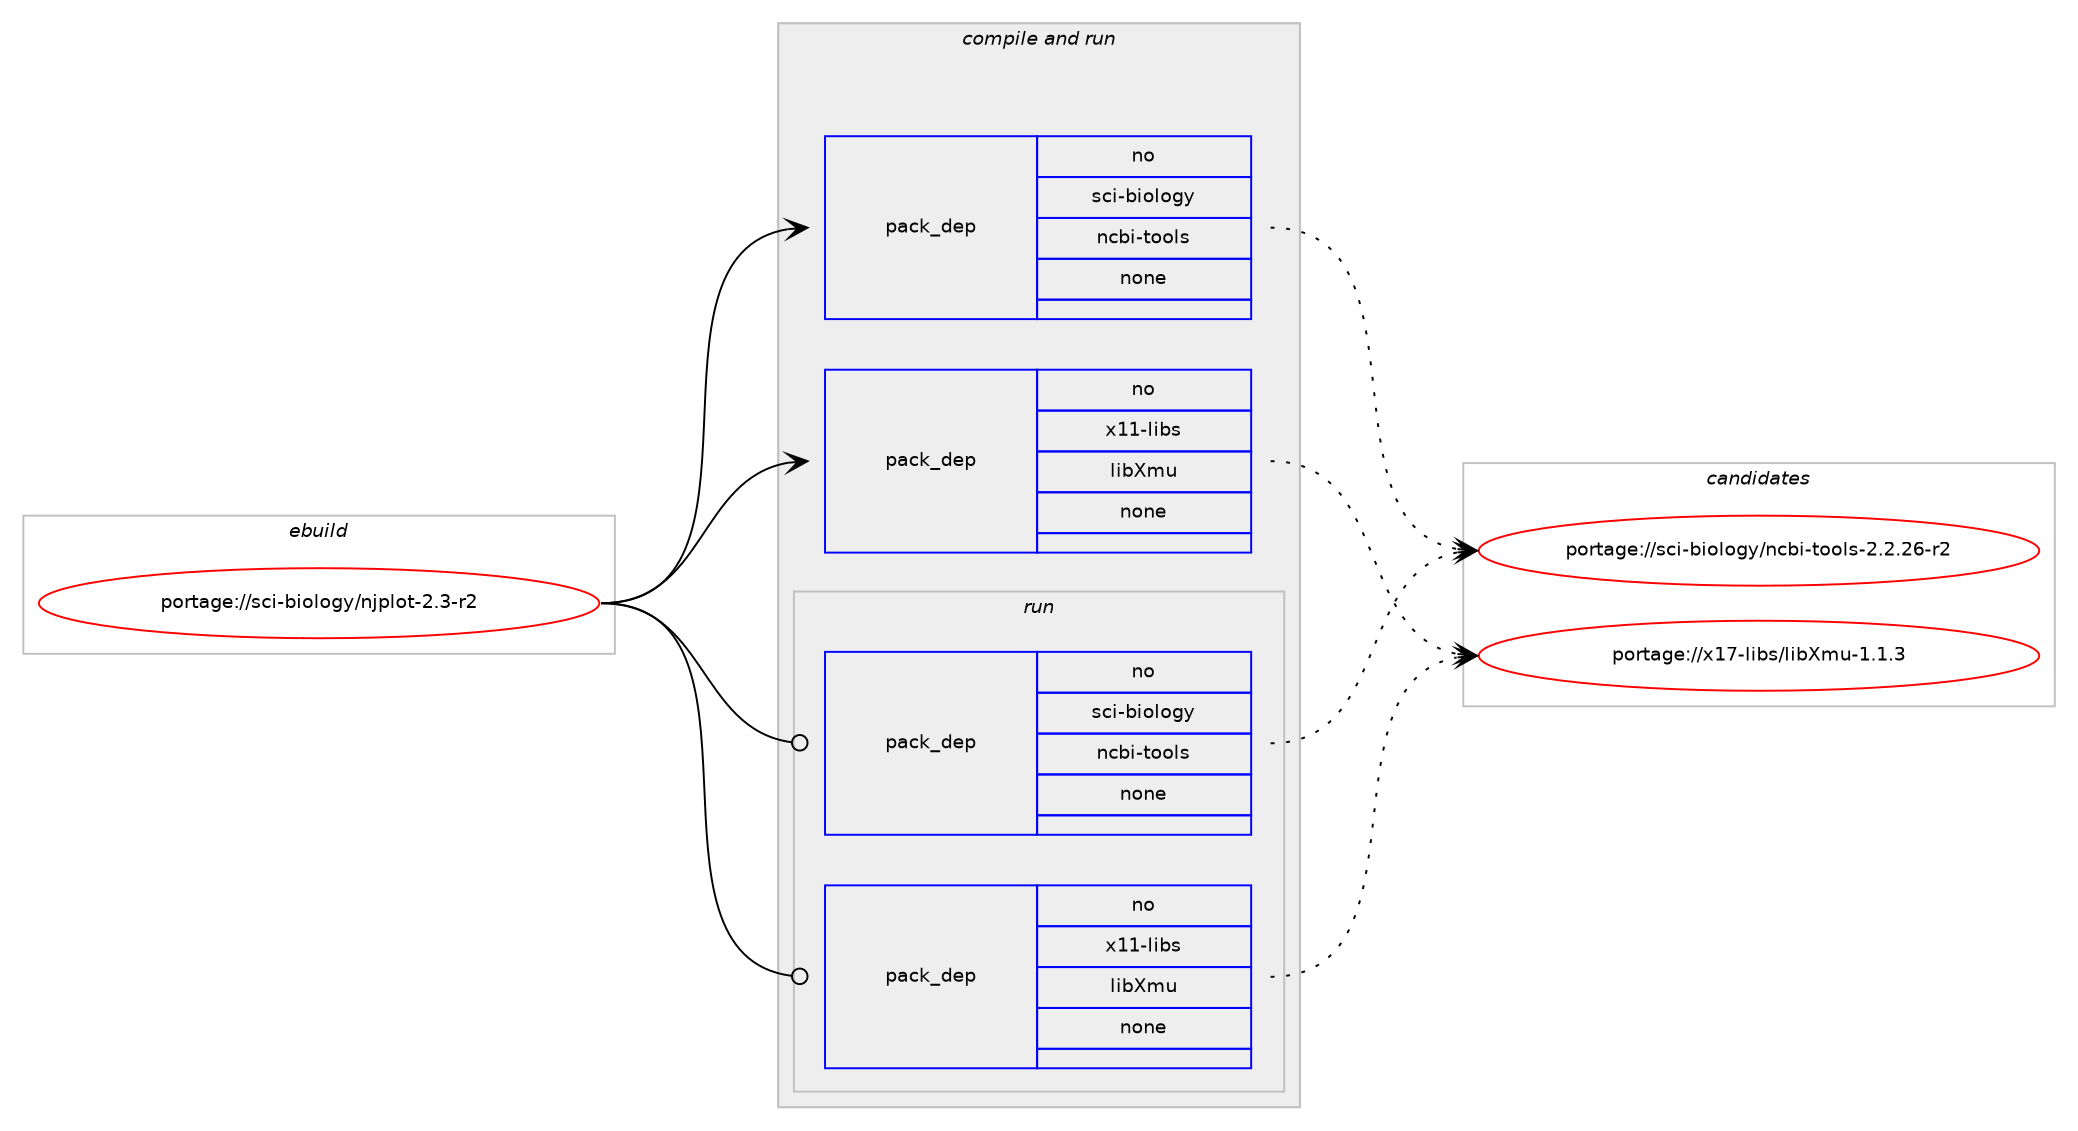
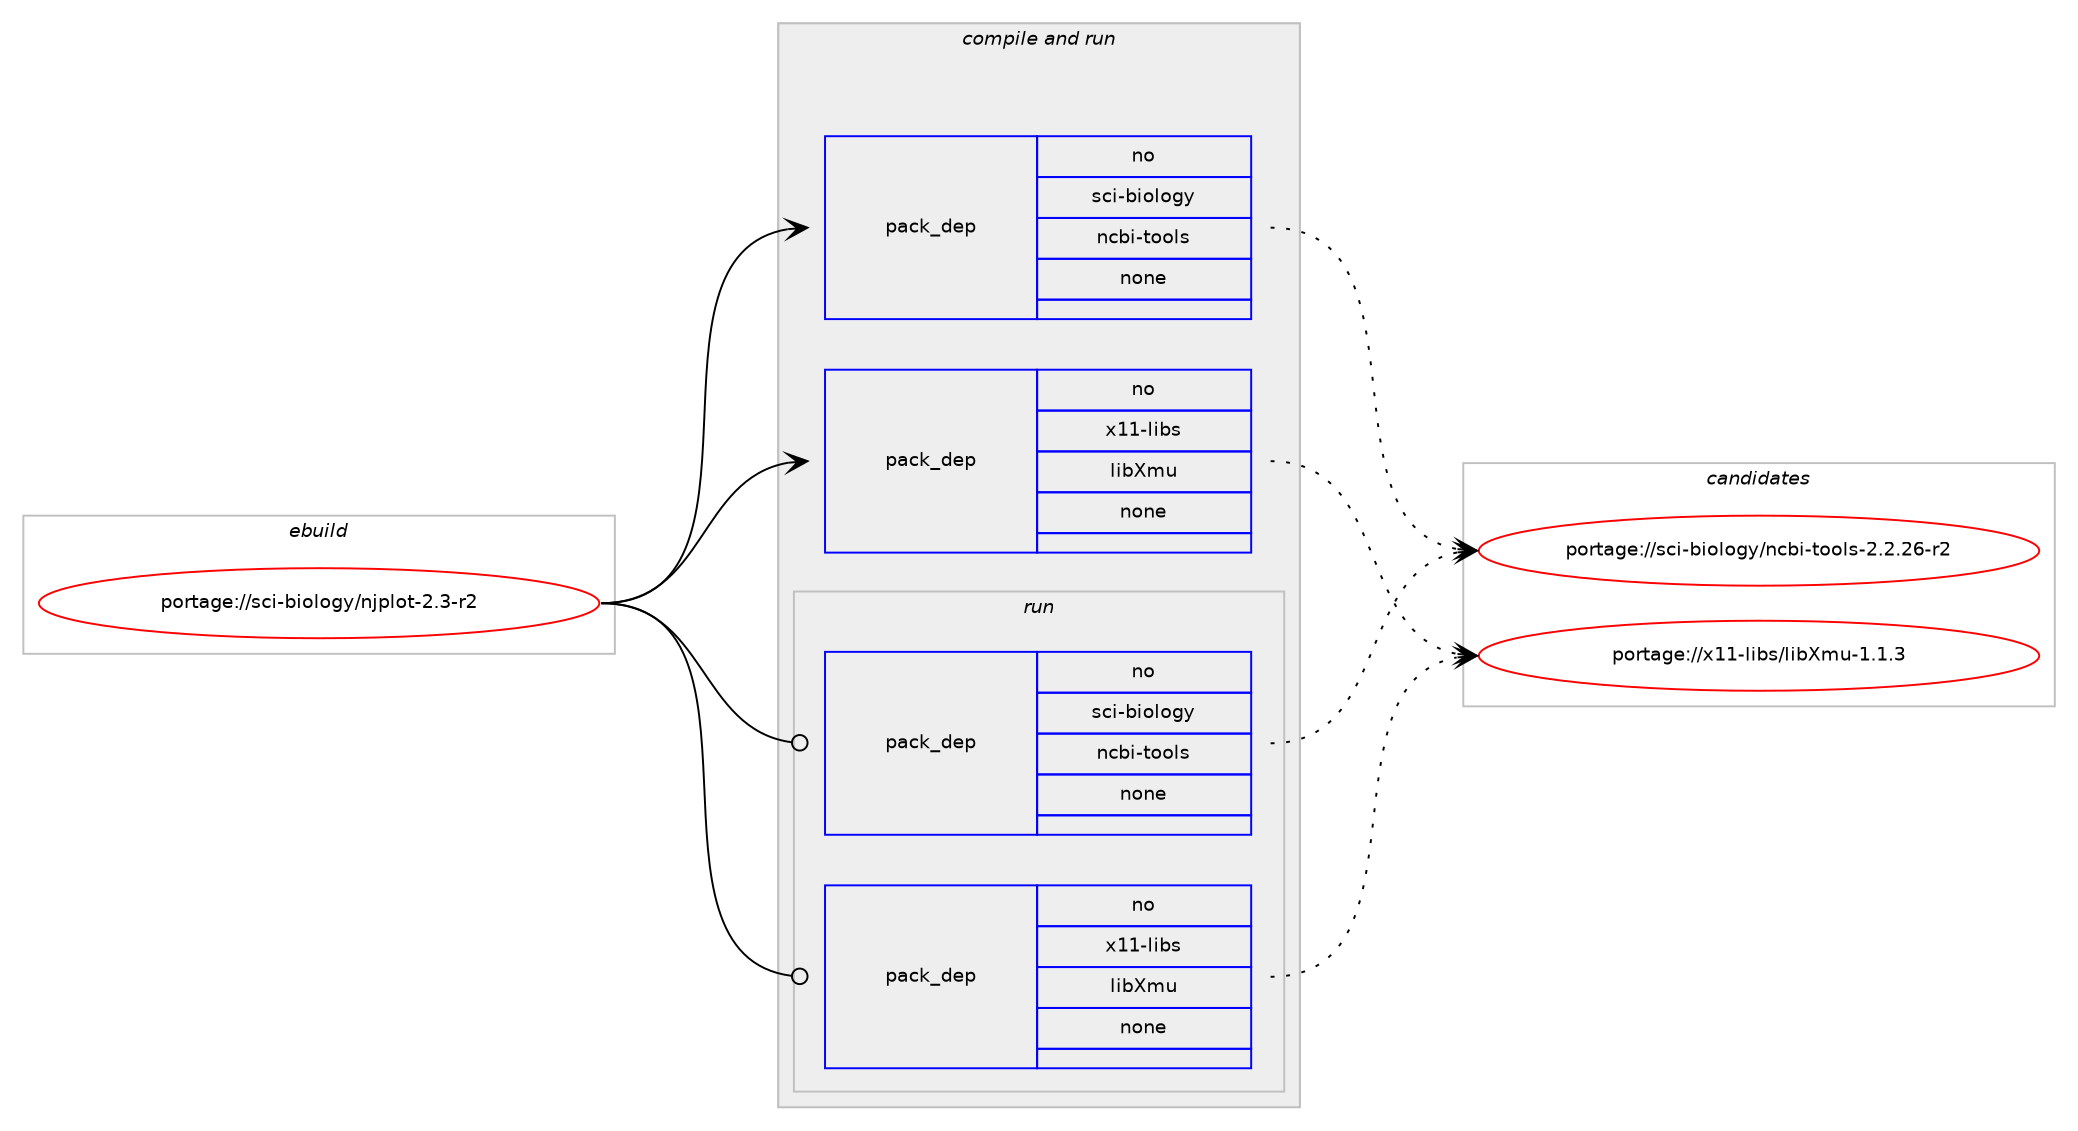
node "portage://x17-libs/libXmu-1.1.3": label "portage://x17-libs/libXmu-1.1.3" -> "portage://x11-libs/libXmu-1.1.3"
